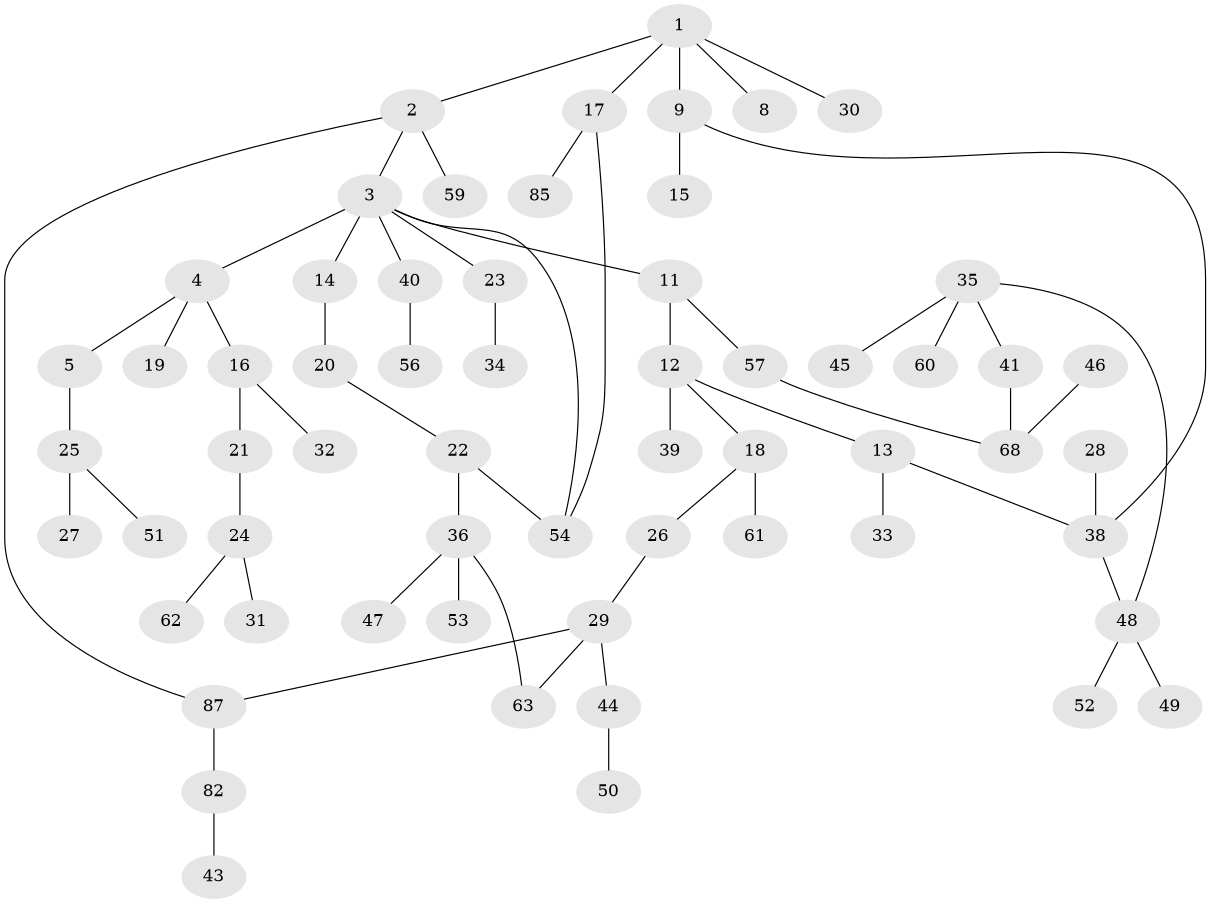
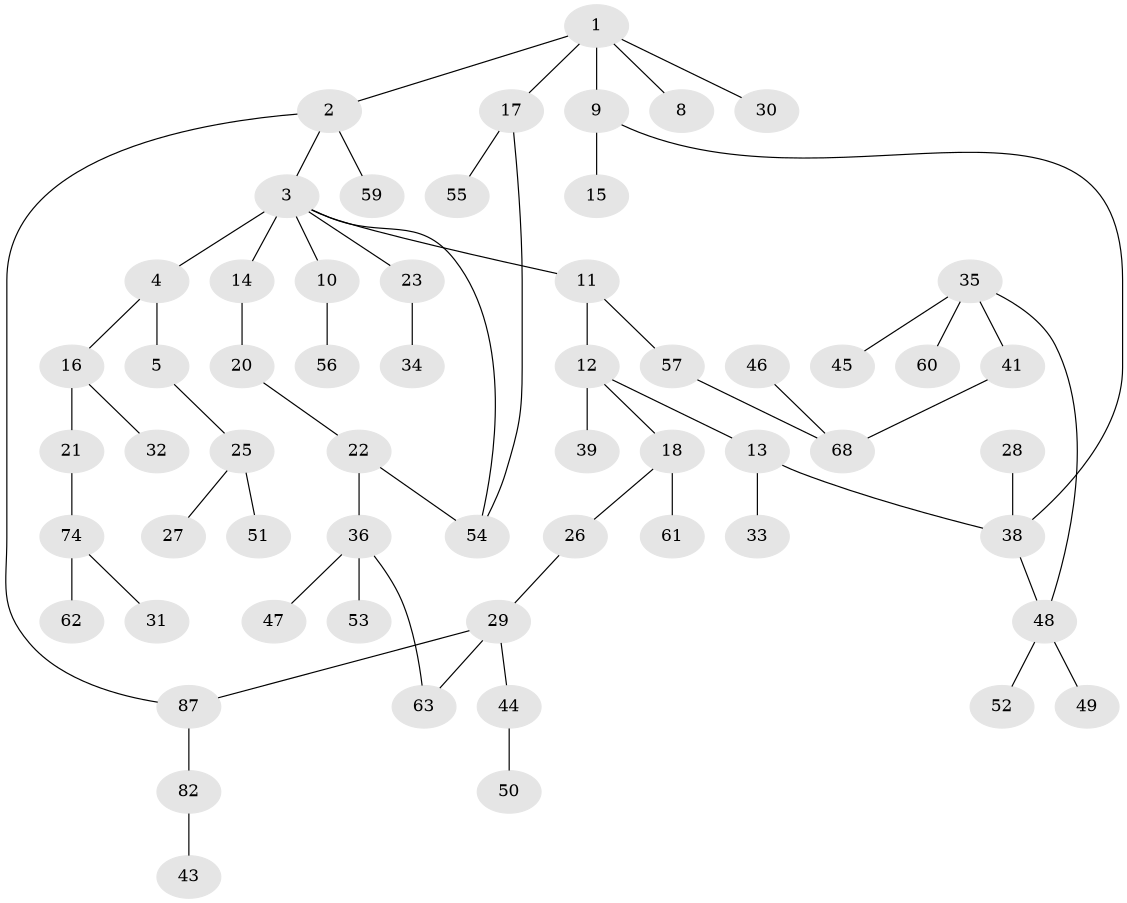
node "85": label "85" -> "55"
node "40": label "40" -> "10"
node "19": removed
node "24": label "24" -> "74"
